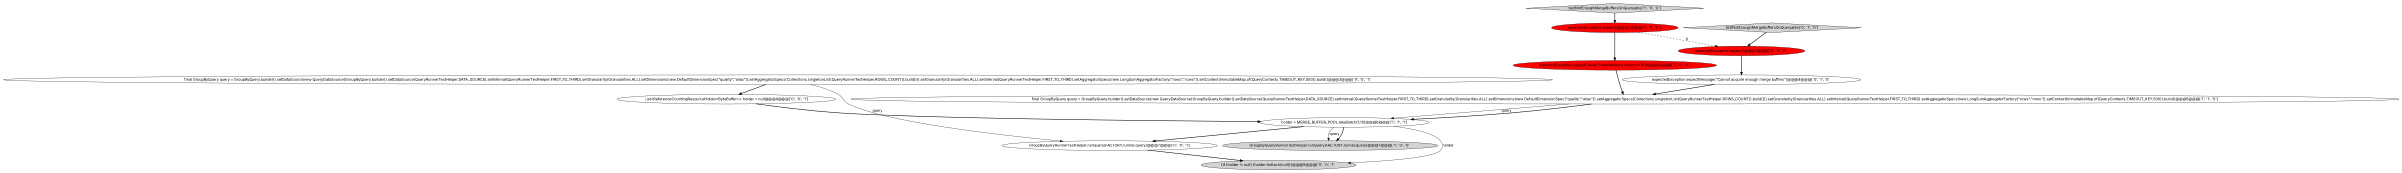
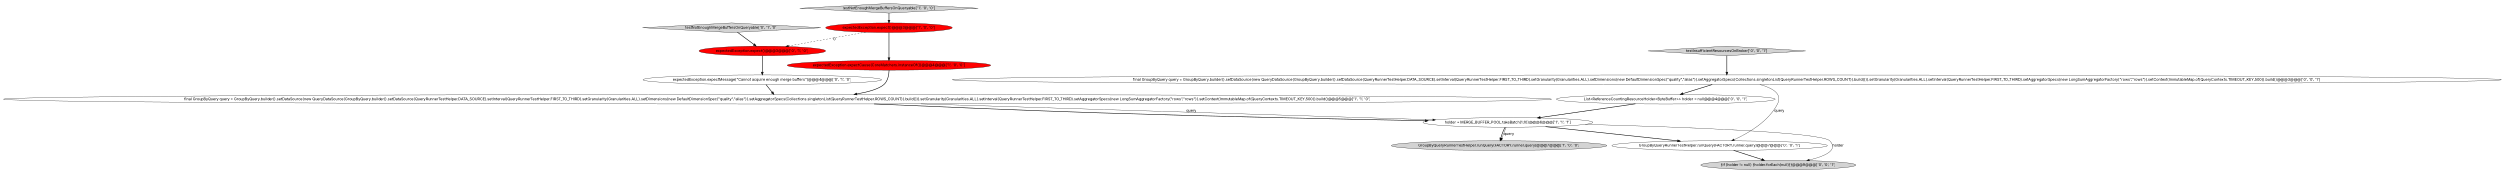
node "testInsufficientResourcesOnBroker['0', '0', '1']": added
